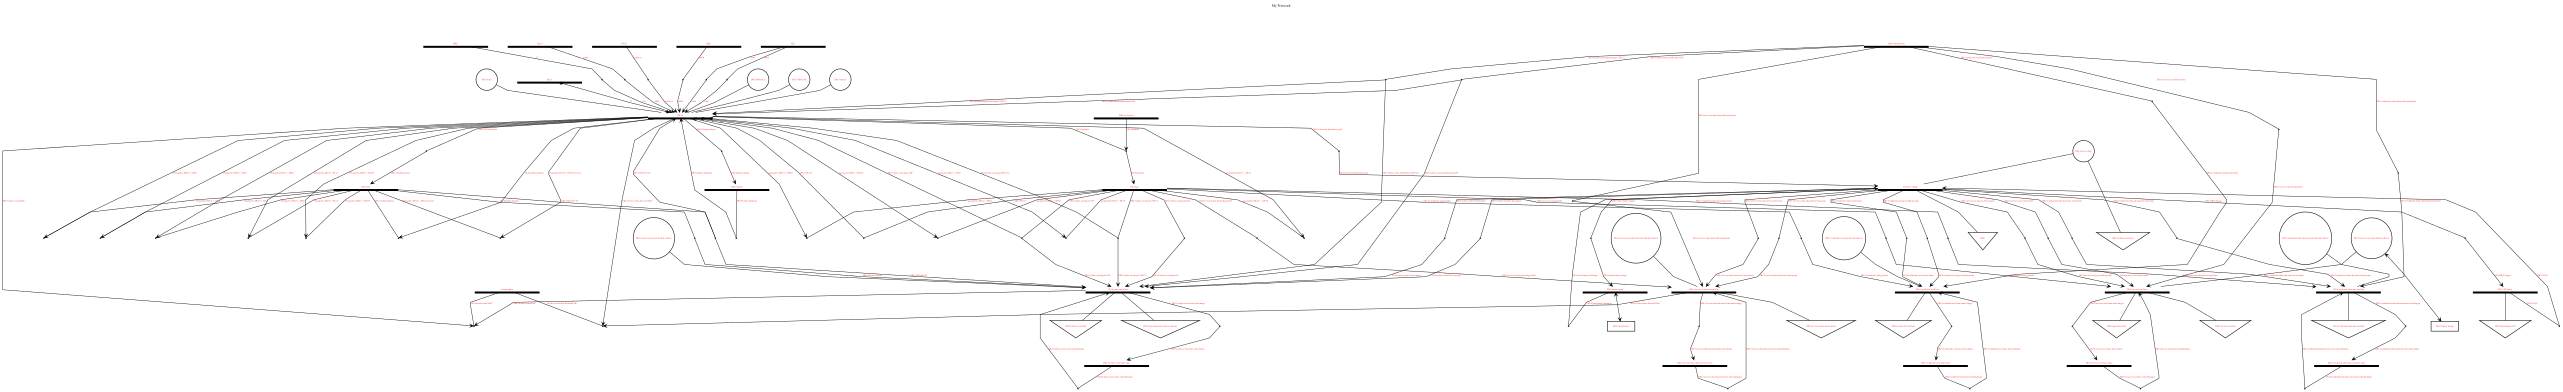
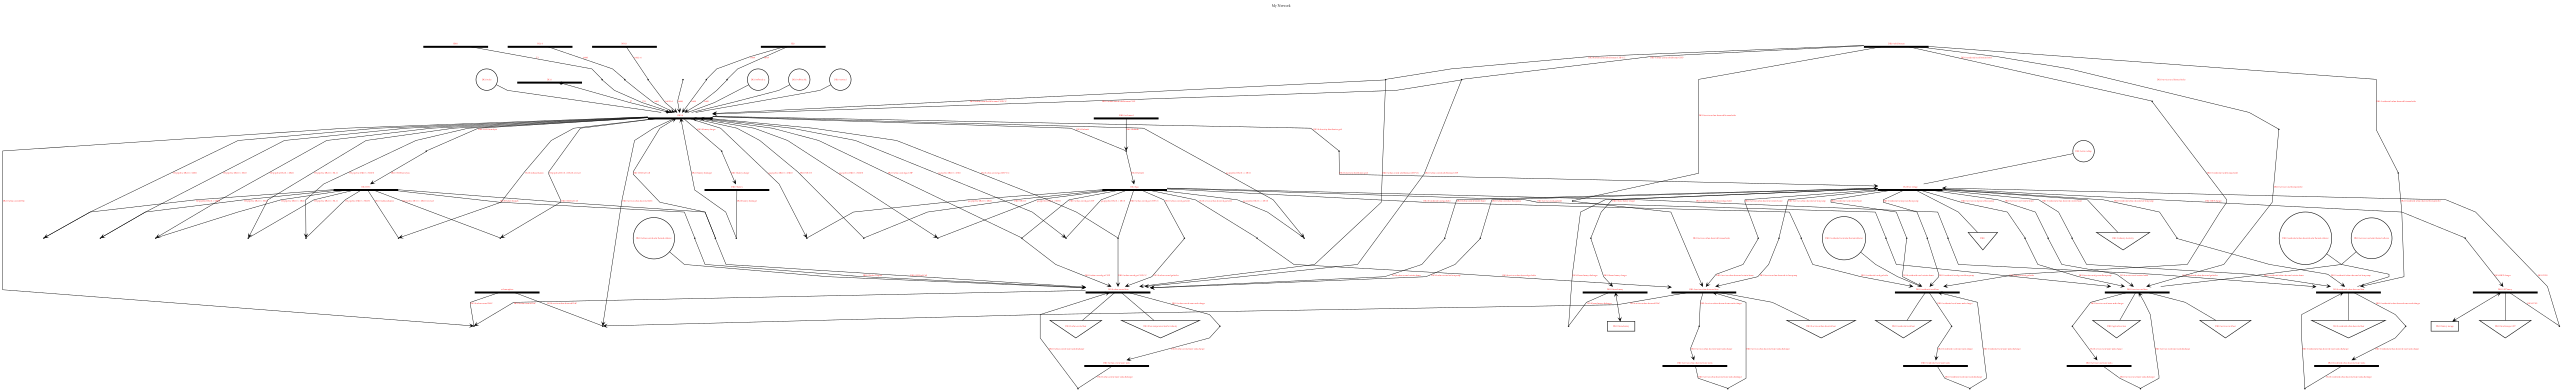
node "DK2 0": removed
edge "DK1 0 solar rooftop" -- "DK1 0 industry electricity": now "DK1 0 low voltage" -- "DK1 0 industry electricity"
node "DK1 0 services urban decentral solar thermal collector": removed
edge "DK1 0 services rural solar thermal collector" -- "DK1 0 battery storage": now "DK1 0 EV battery" -- "DK1 0 battery storage"
